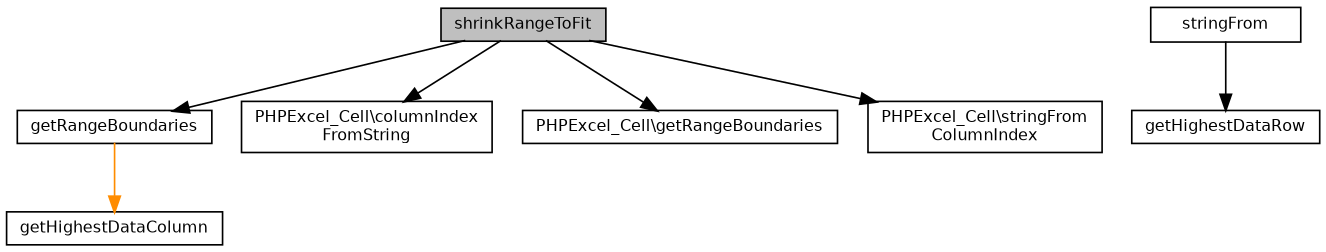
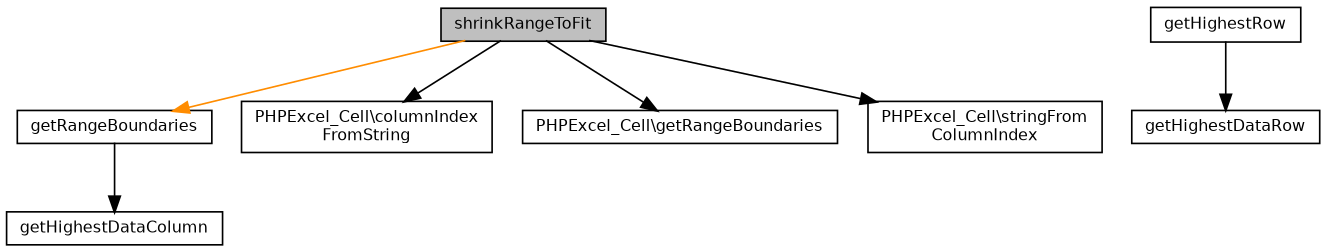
node "stringFrom": label "stringFrom" -> "getHighestRow"
edge "shrinkRangeToFit" -> "getRangeBoundaries": color black -> darkorange
edge "getRangeBoundaries" -> "getHighestDataColumn": color darkorange -> black
